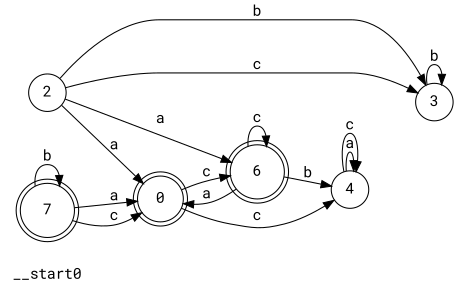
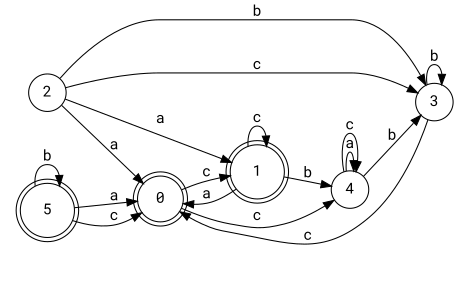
edge "4" -> "3": added, label "b"
node "6": label "6" -> "1"
node "7": label "7" -> "5"
edge "3" -> "0": added, label "c"
node "__start0": removed
